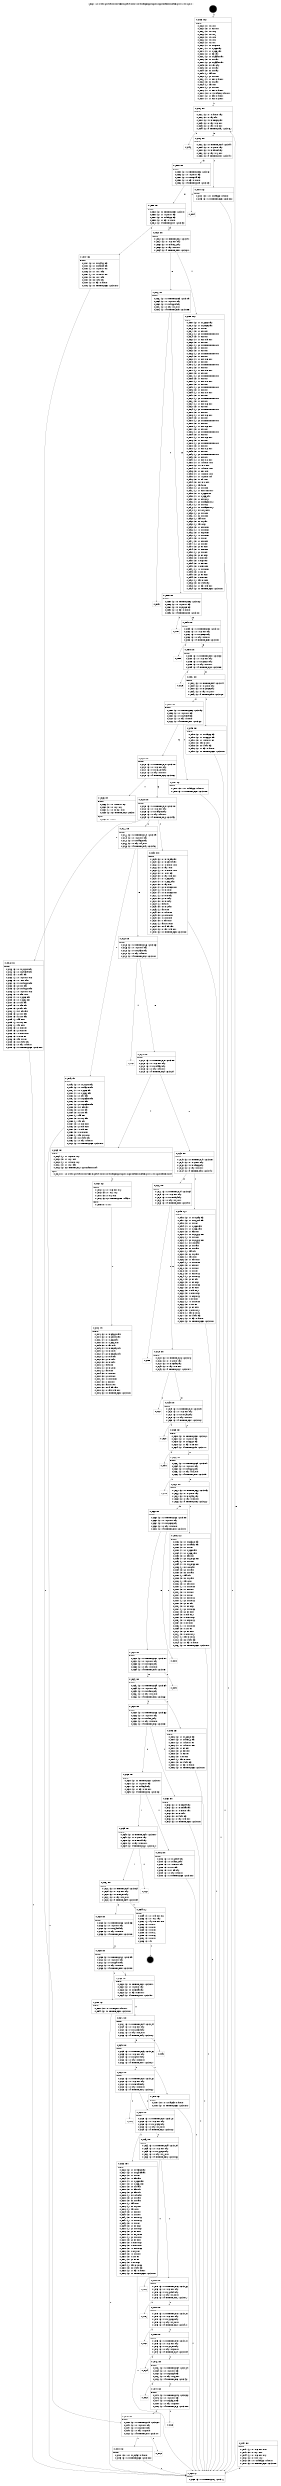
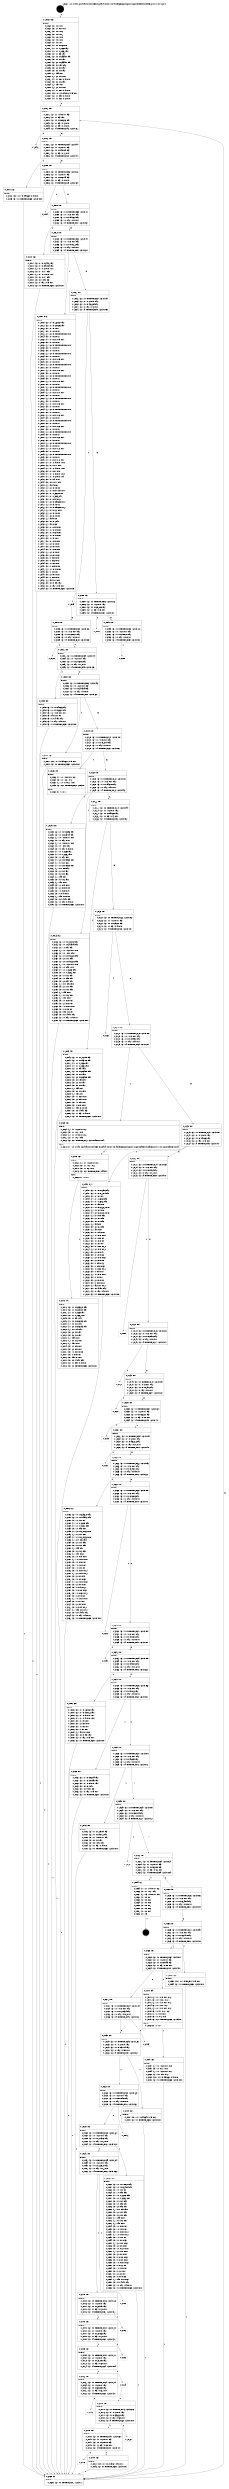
edge "0x40139c [28]" -> "0x4013b8 [28]": now "0x402293" -> "0x4013b8 [28]"
edge "0x401bb7 [36]" -> "0x40178c [28]": now "0x401bb7 [36]" -> "0x402532 [5]"
node "0x401b70 [39]": added
edge "0x401754 [28]" -> "0x401770 [28]": now "0x40242e" -> "0x401770 [28]"
